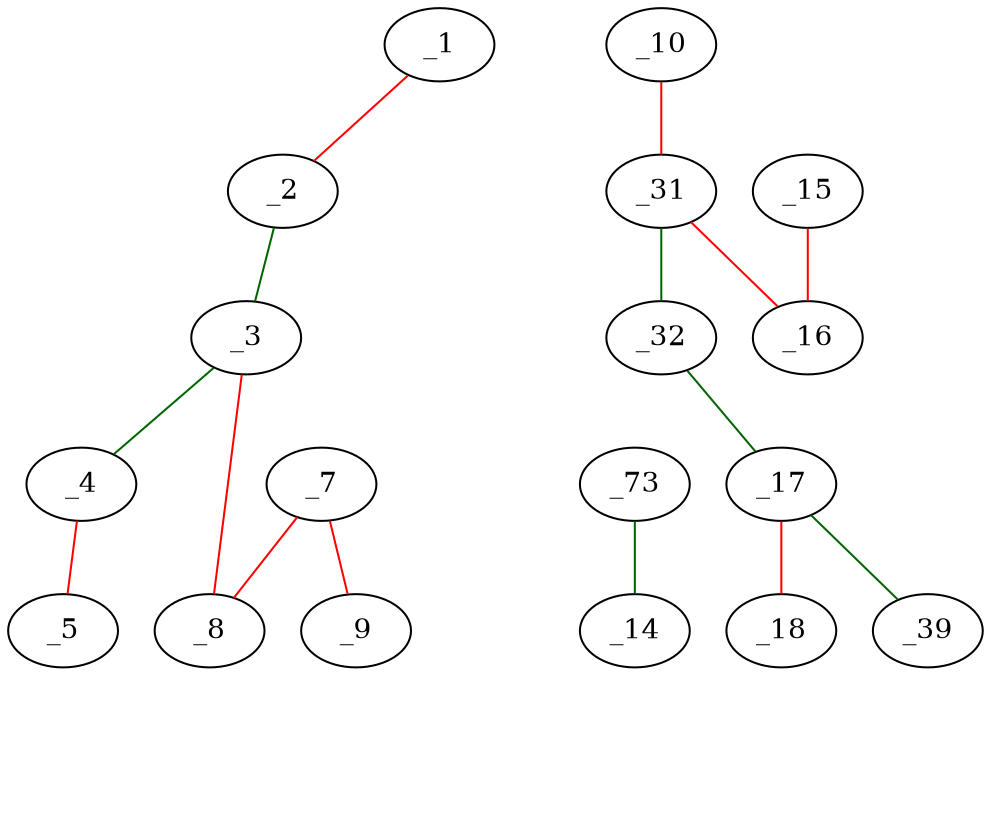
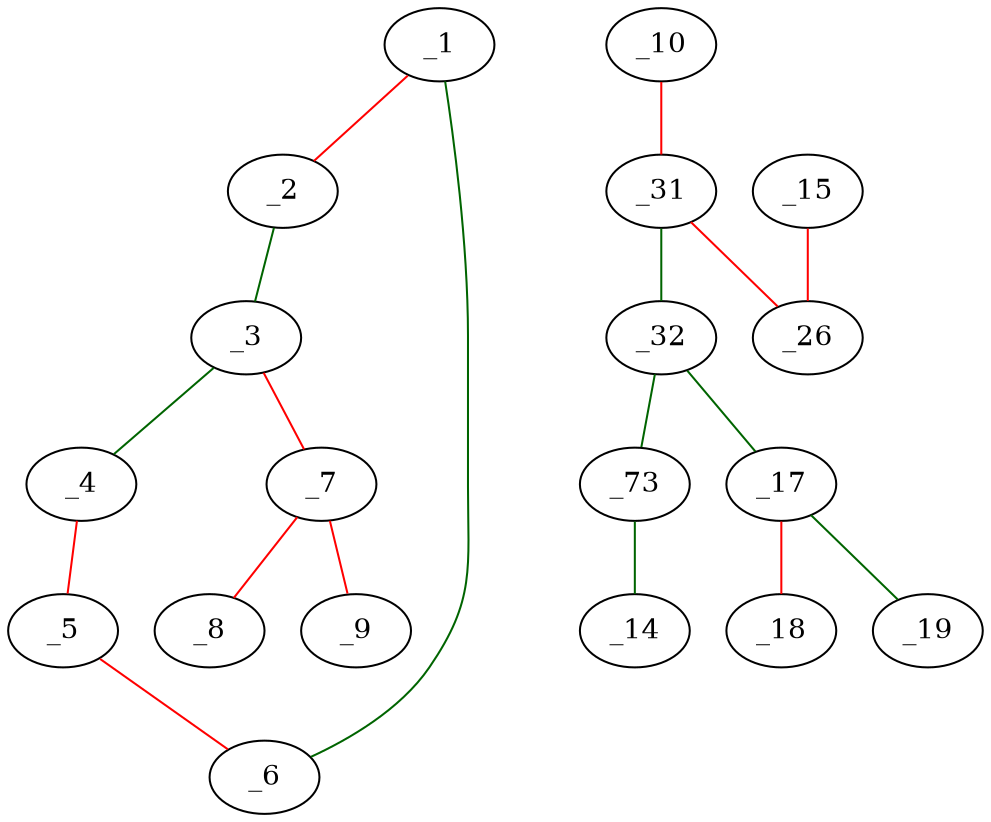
node "_16": label "_16" -> "_26"
edge "_32" -- "_73": added
edge "_3" -- "_8": now "_3" -- "_7"
node "_39": label "_39" -> "_19"
node "_6": added
